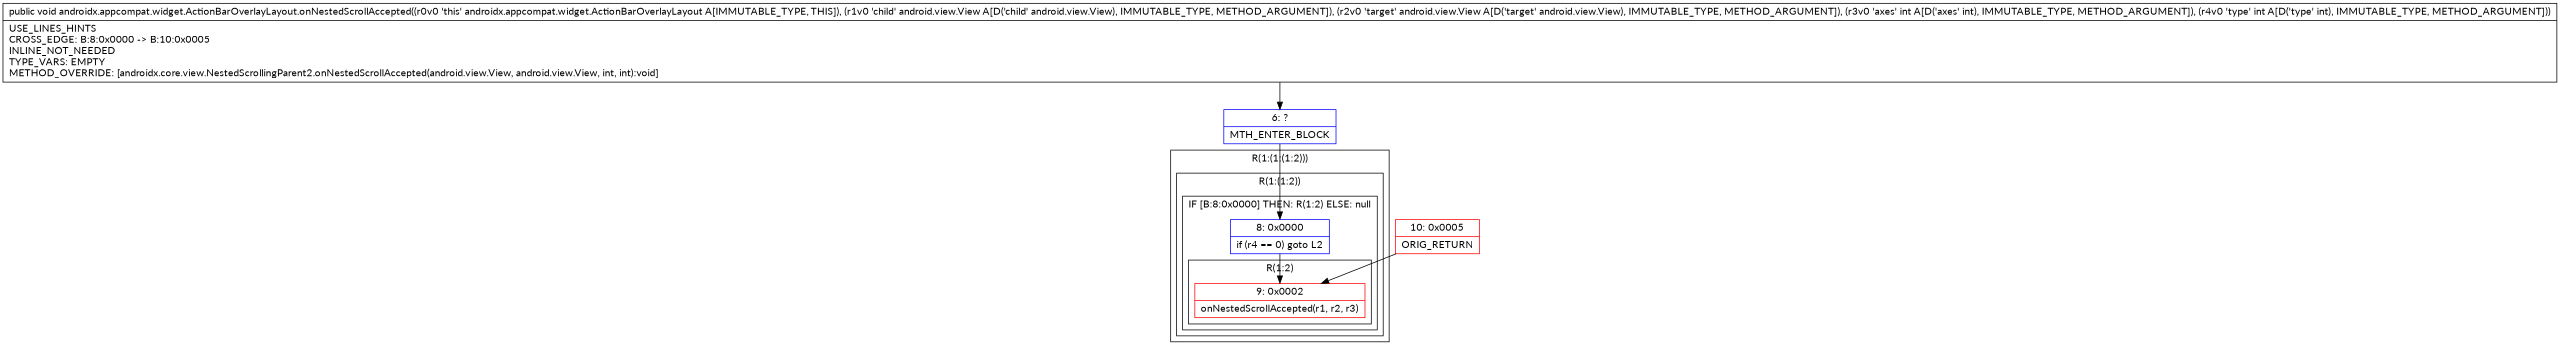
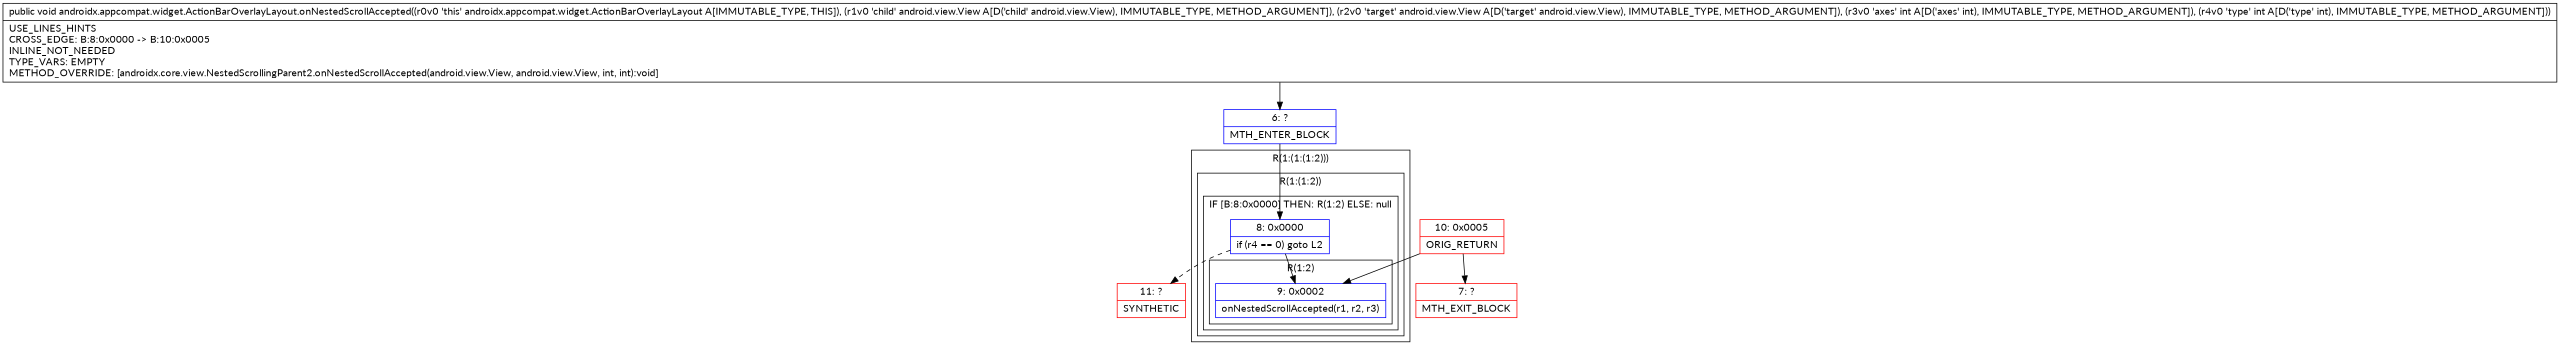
node "11: ?": added
node "9: 0x0002": color red -> blue
node "7: ?": added
